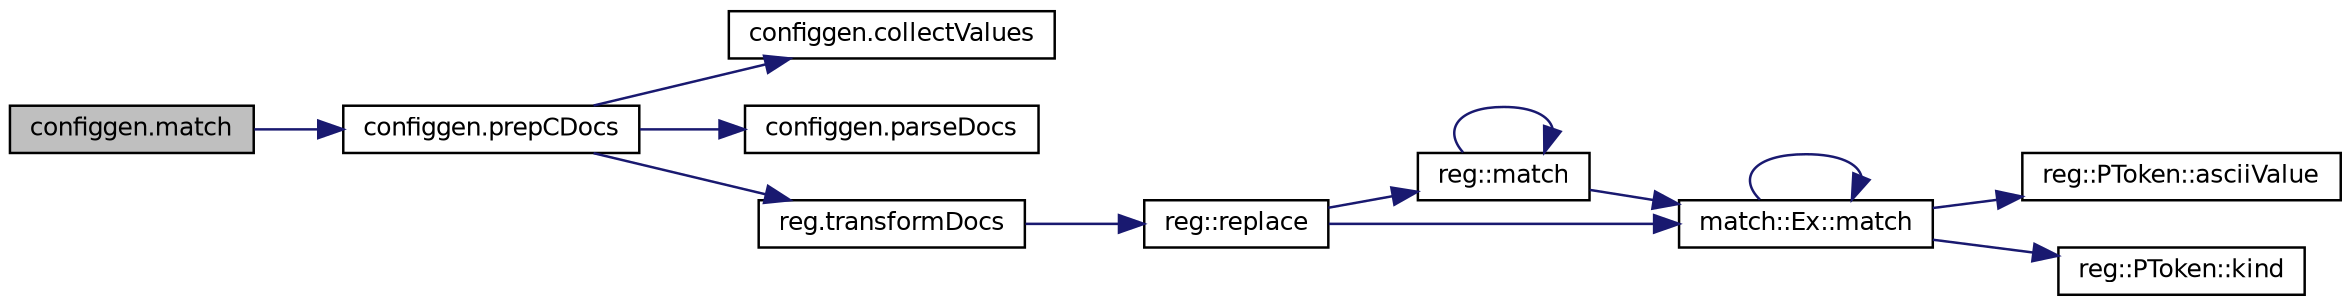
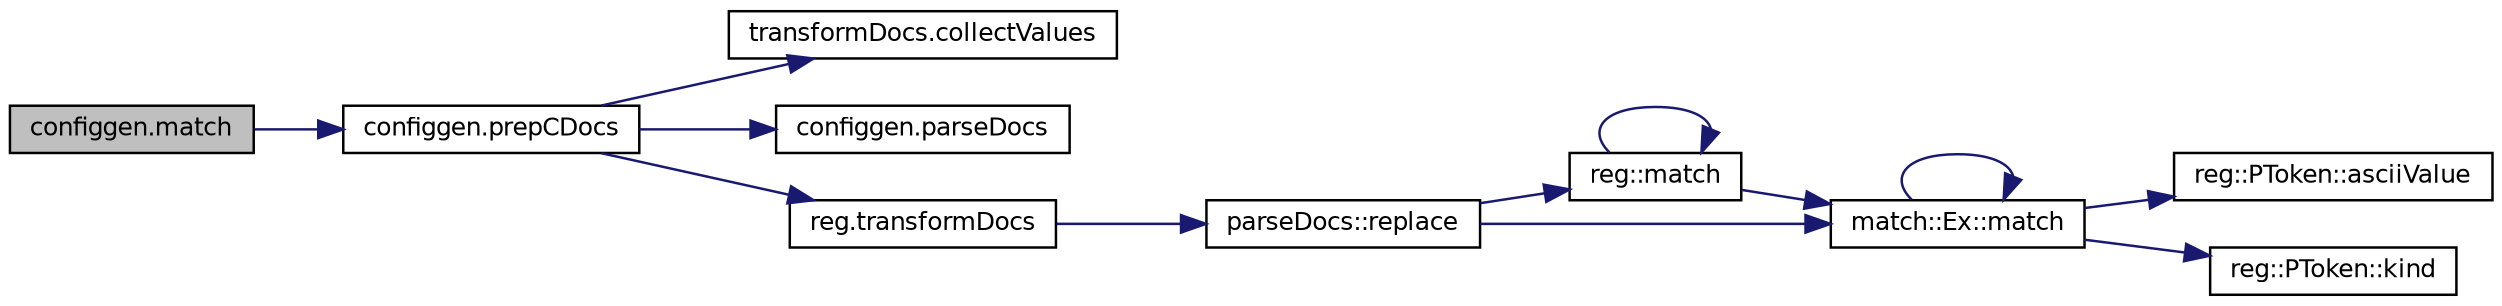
node "configgen.collectValues": label "configgen.collectValues" -> "transformDocs.collectValues"
node "reg::replace": label "reg::replace" -> "parseDocs::replace"
